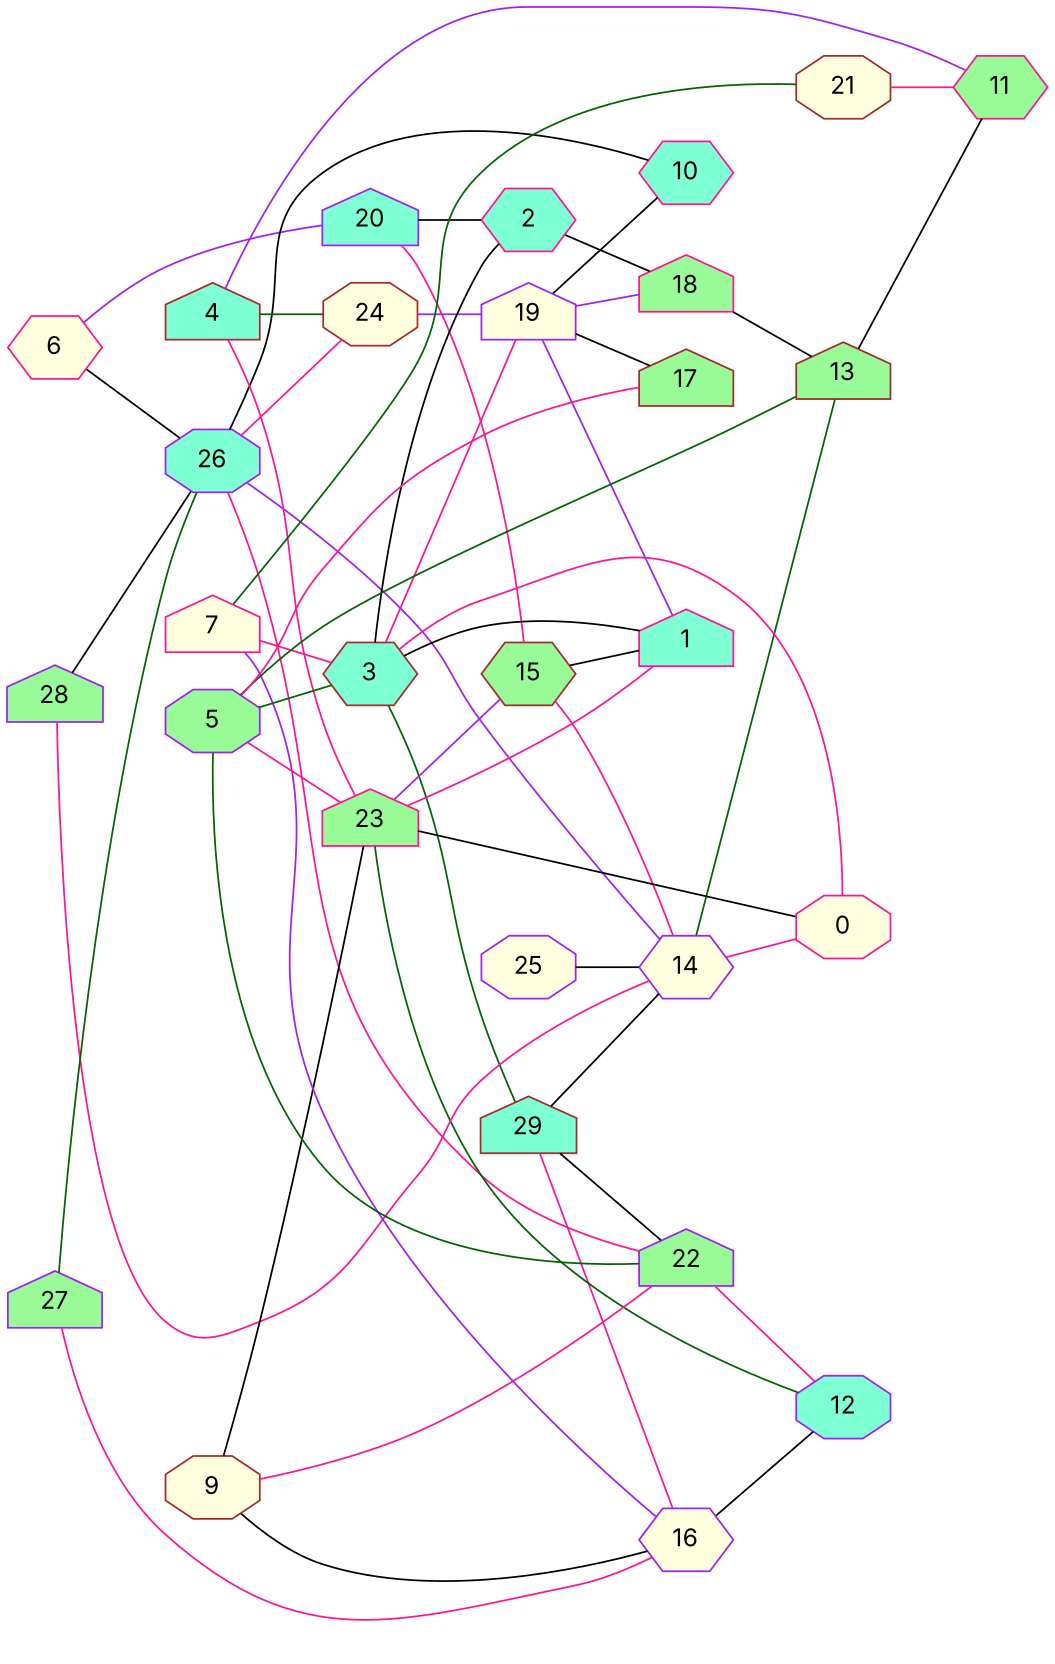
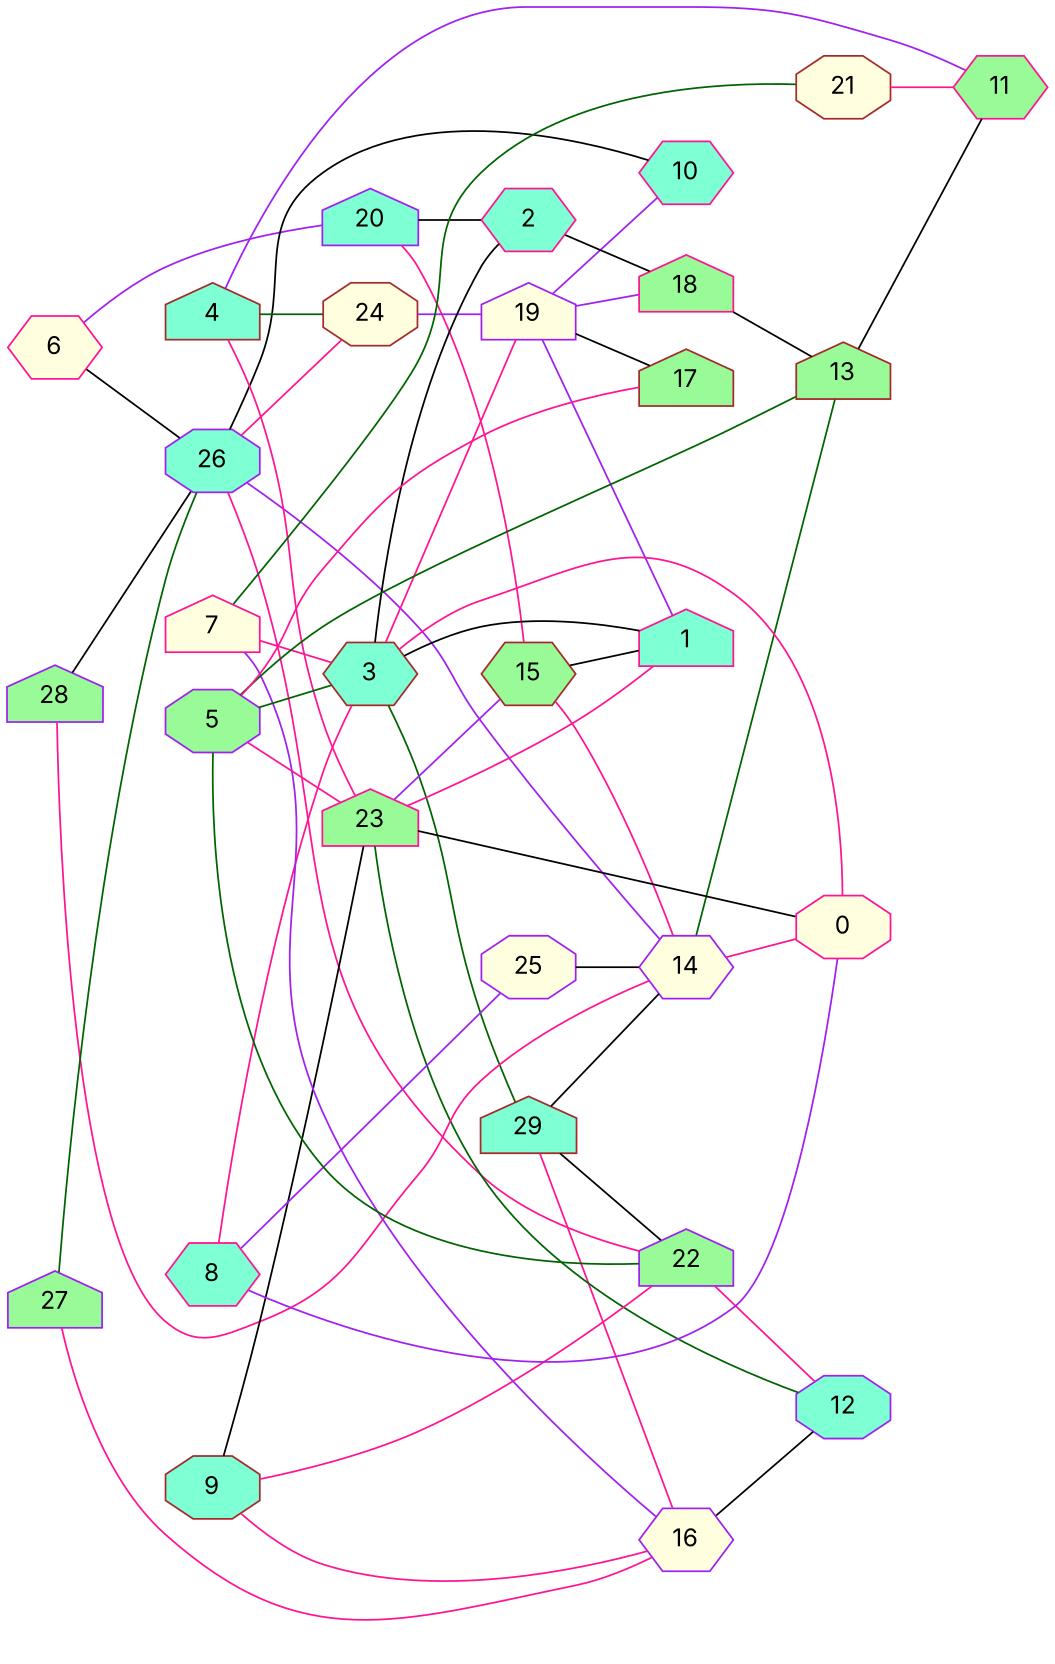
edge "10" -- "19": color black -> purple
node "8": added
node "9": fillcolor lightyellow -> aquamarine
edge "9" -- "16": color black -> deeppink
